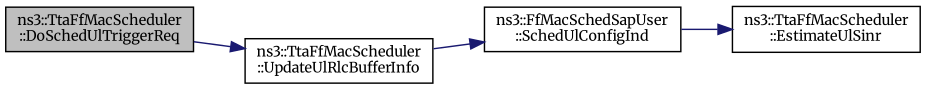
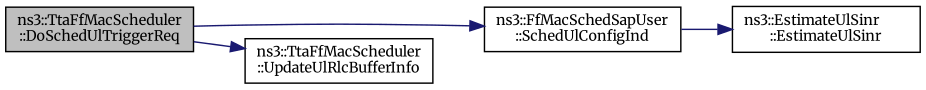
node "ns3::TtaFfMacScheduler ::EstimateUlSinr": label "ns3::TtaFfMacScheduler ::EstimateUlSinr" -> "ns3::EstimateUlSinr ::EstimateUlSinr"
edge "ns3::TtaFfMacScheduler ::UpdateUlRlcBufferInfo" -> "ns3::FfMacSchedSapUser ::SchedUlConfigInd": now "ns3::TtaFfMacScheduler ::DoSchedUlTriggerReq" -> "ns3::FfMacSchedSapUser ::SchedUlConfigInd"
